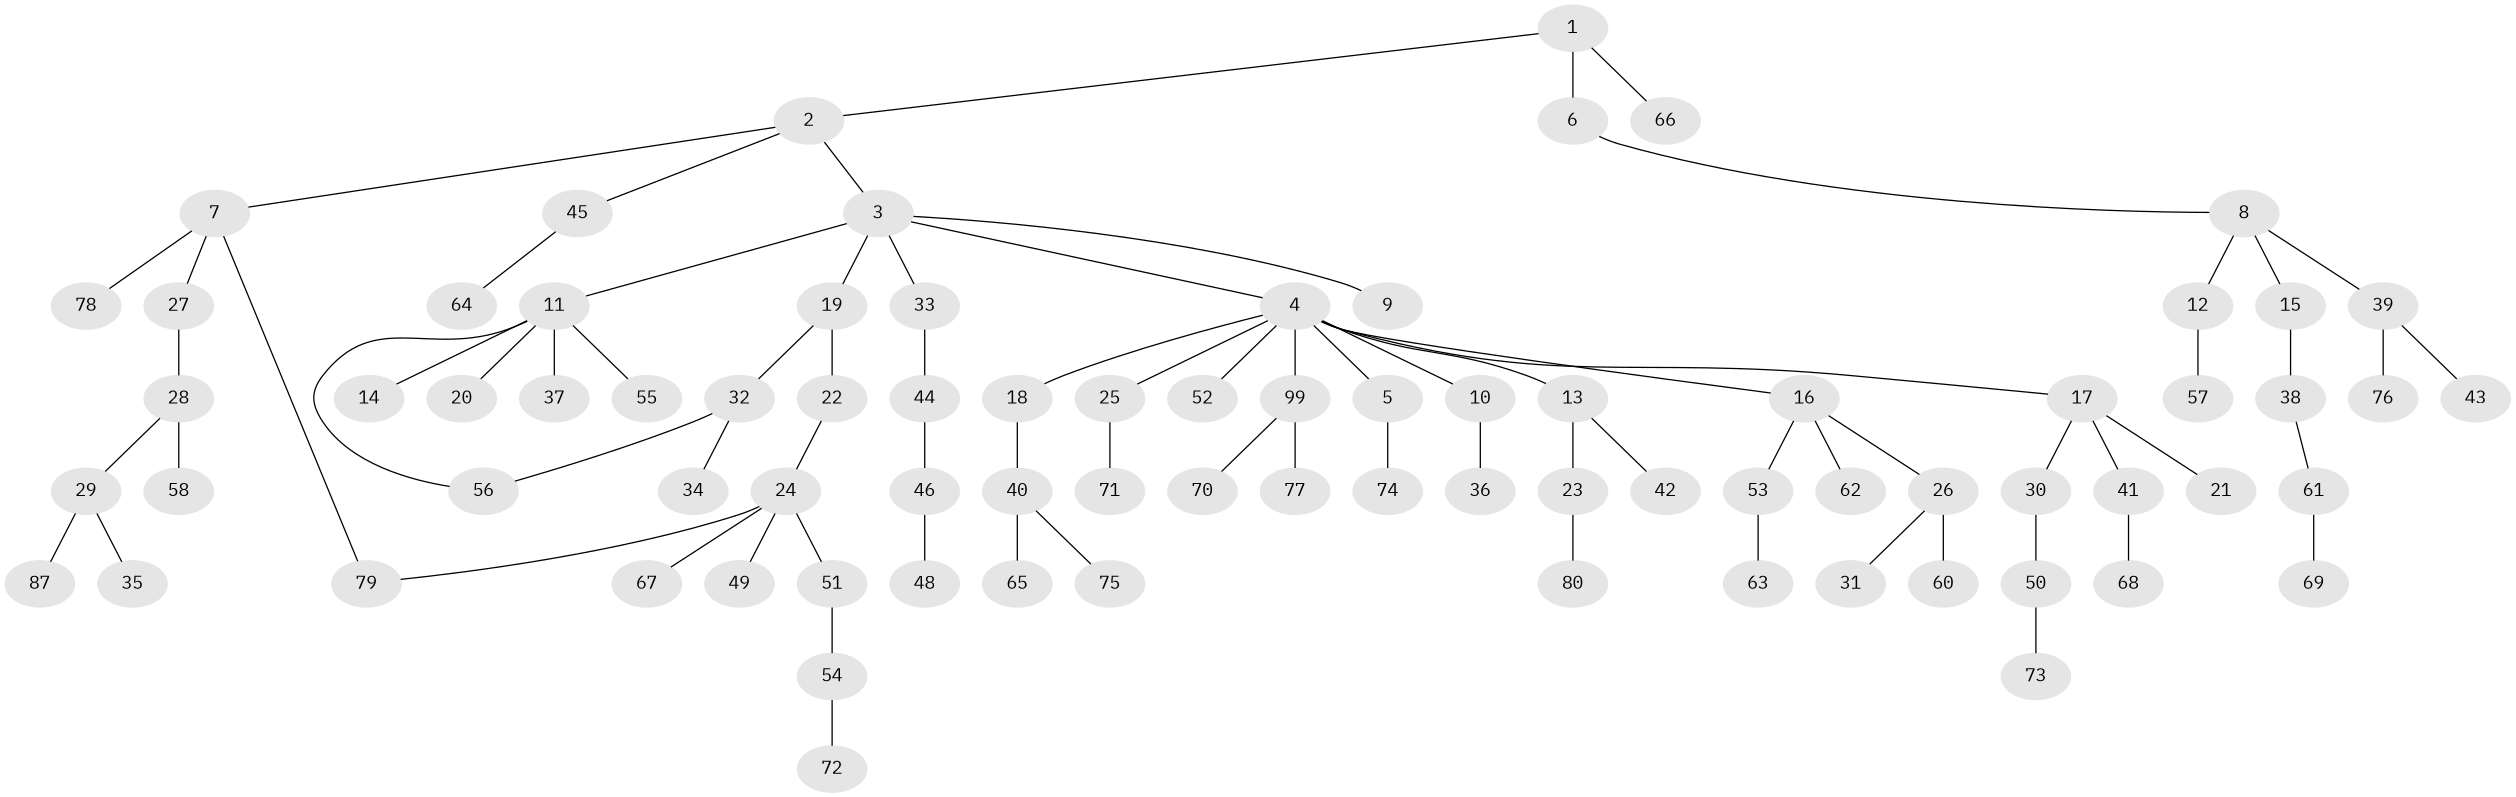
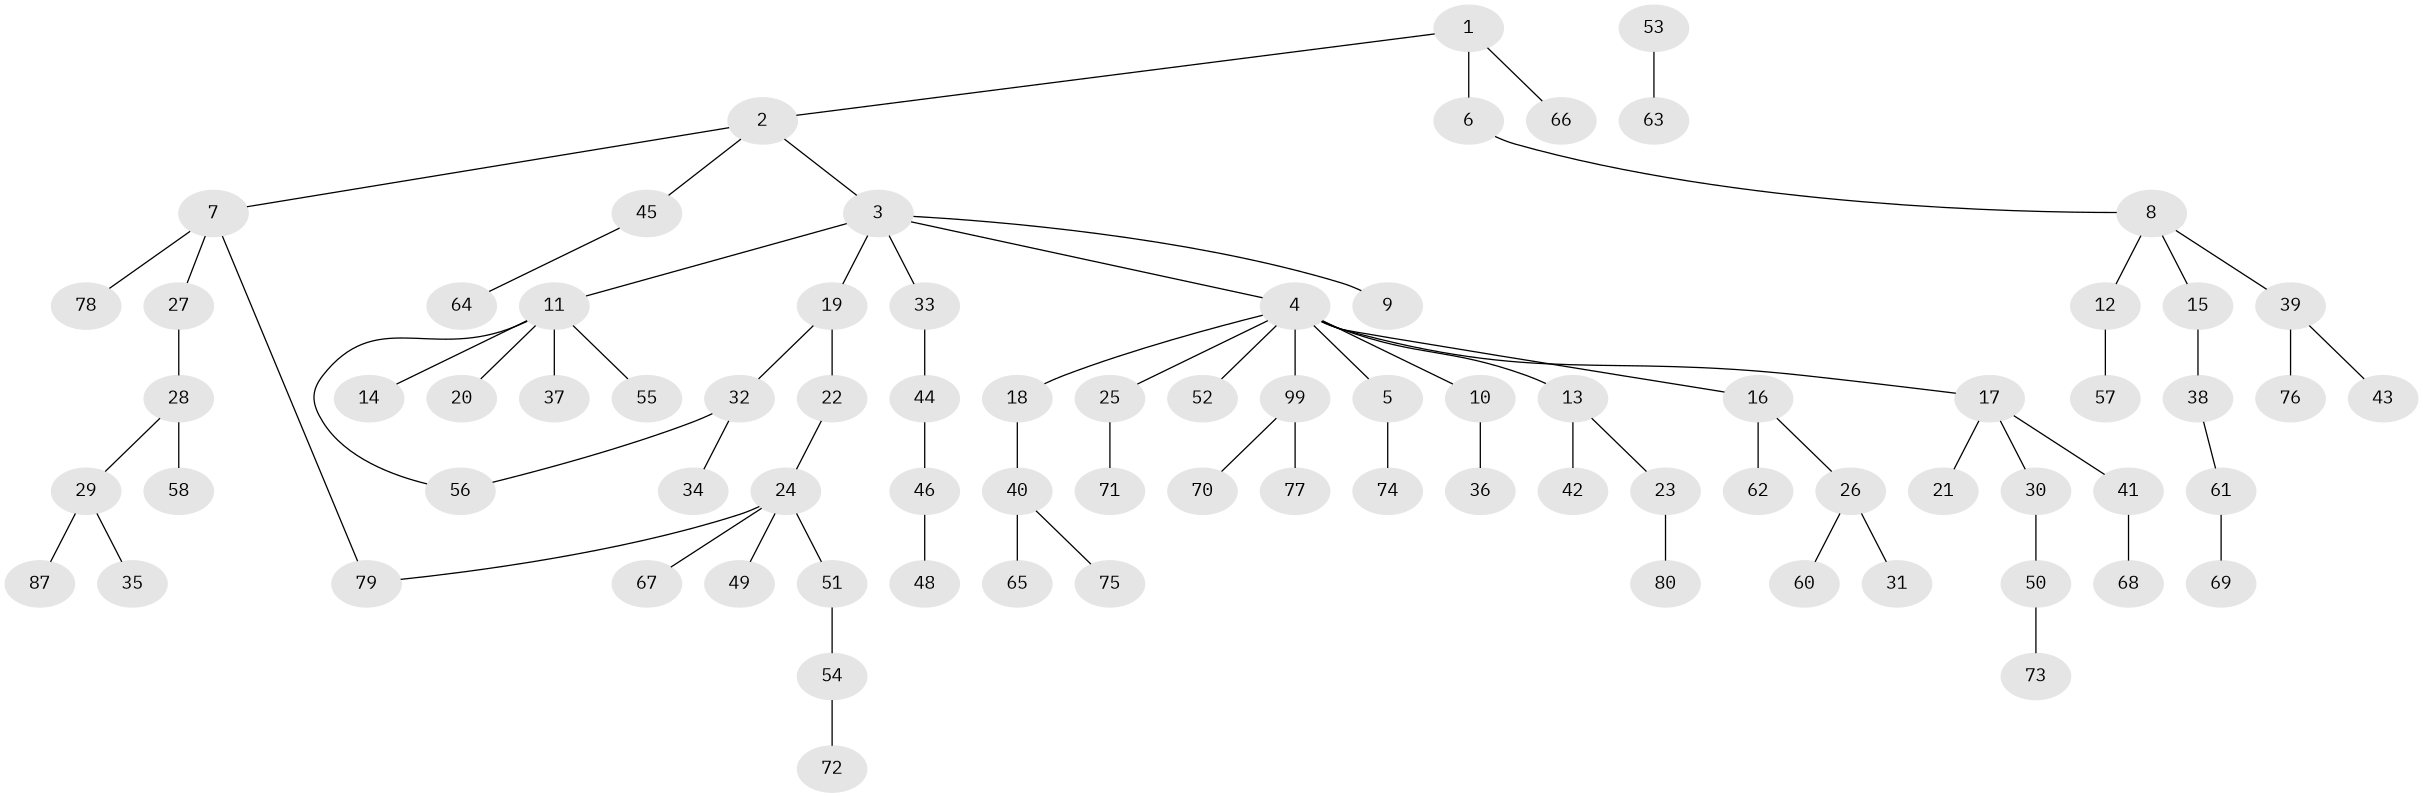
edge "16" -- "53": removed
